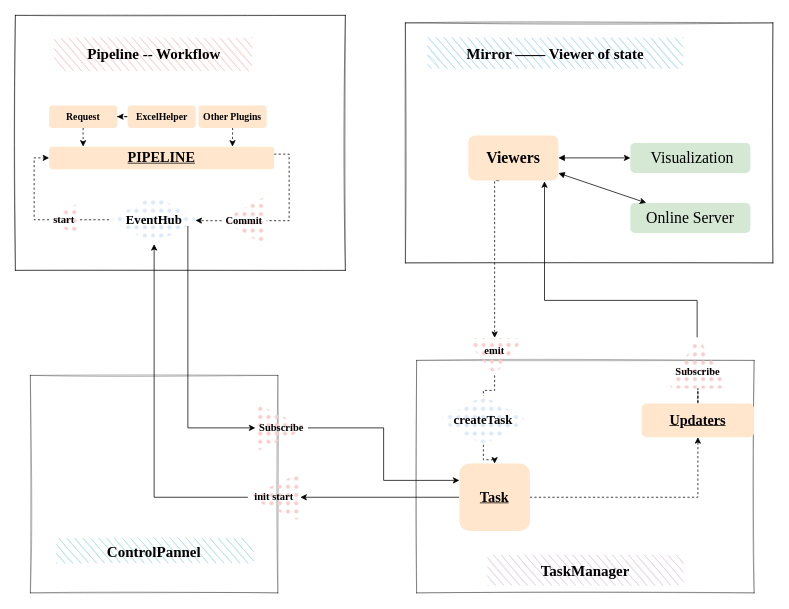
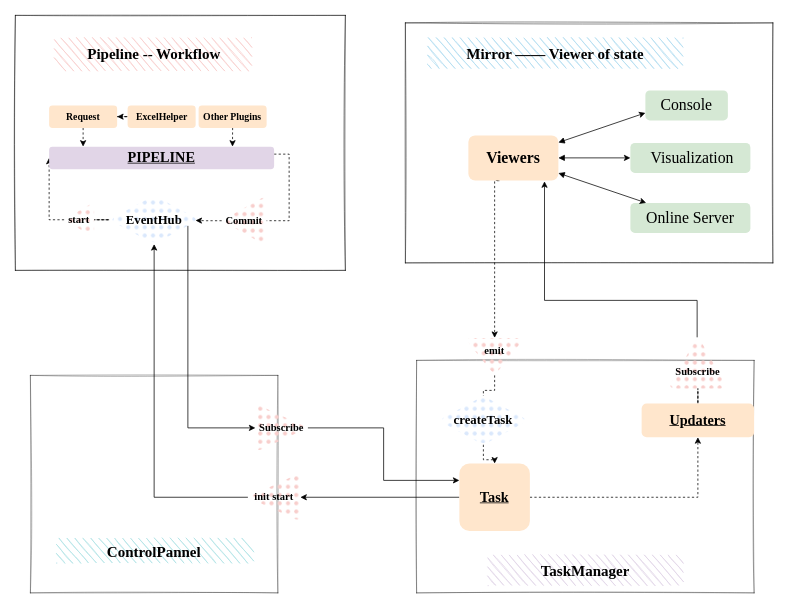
node "Console": added
edge "Console" -- "Viewers": added
node "PIPELINE": fillcolor #ffe6cc -> #e1d5e7
node "start": moved (64, 220) -> (79, 220)
